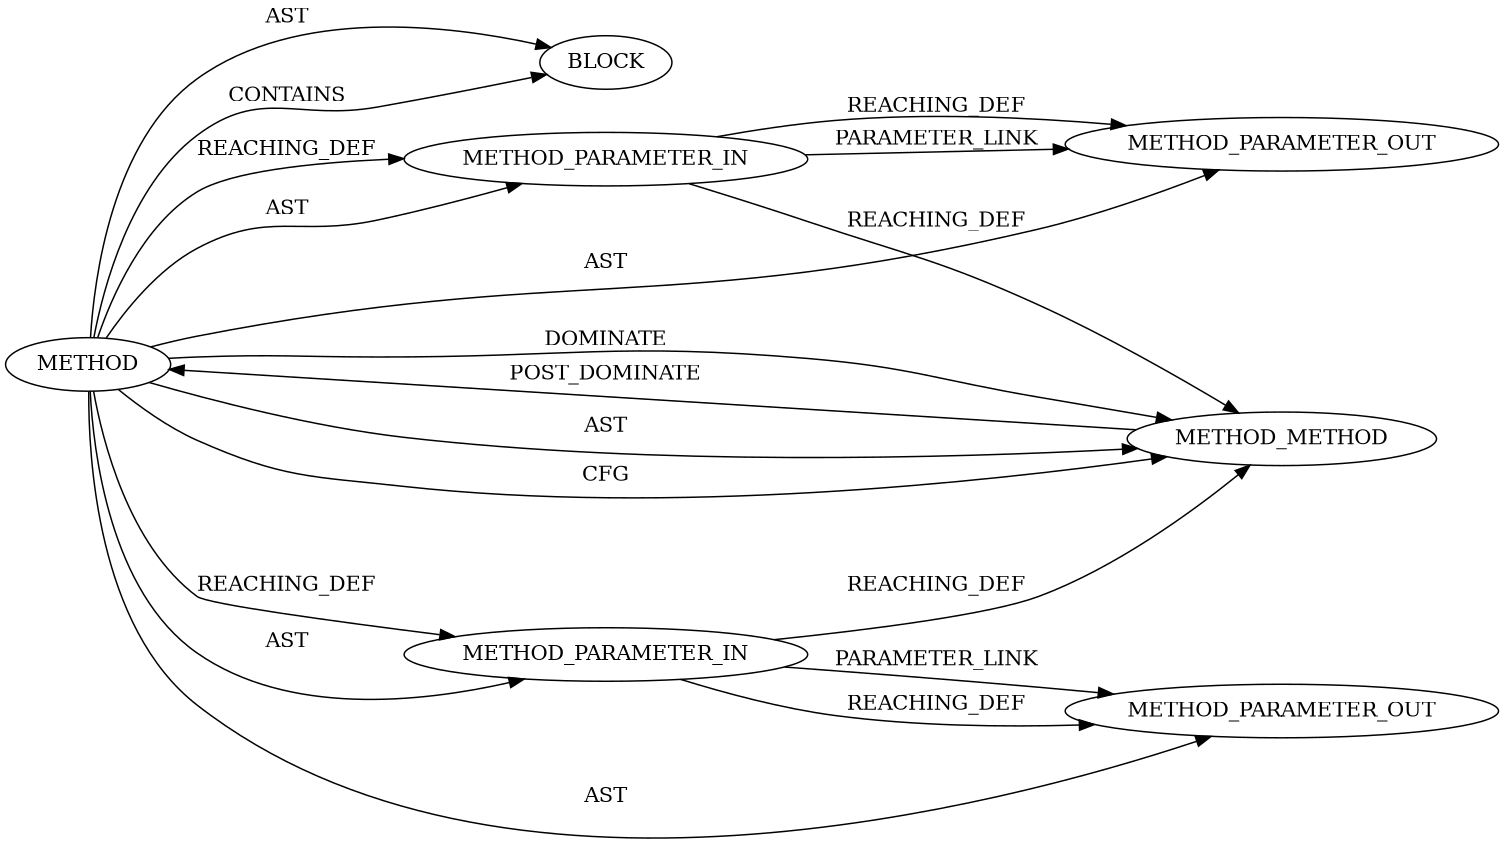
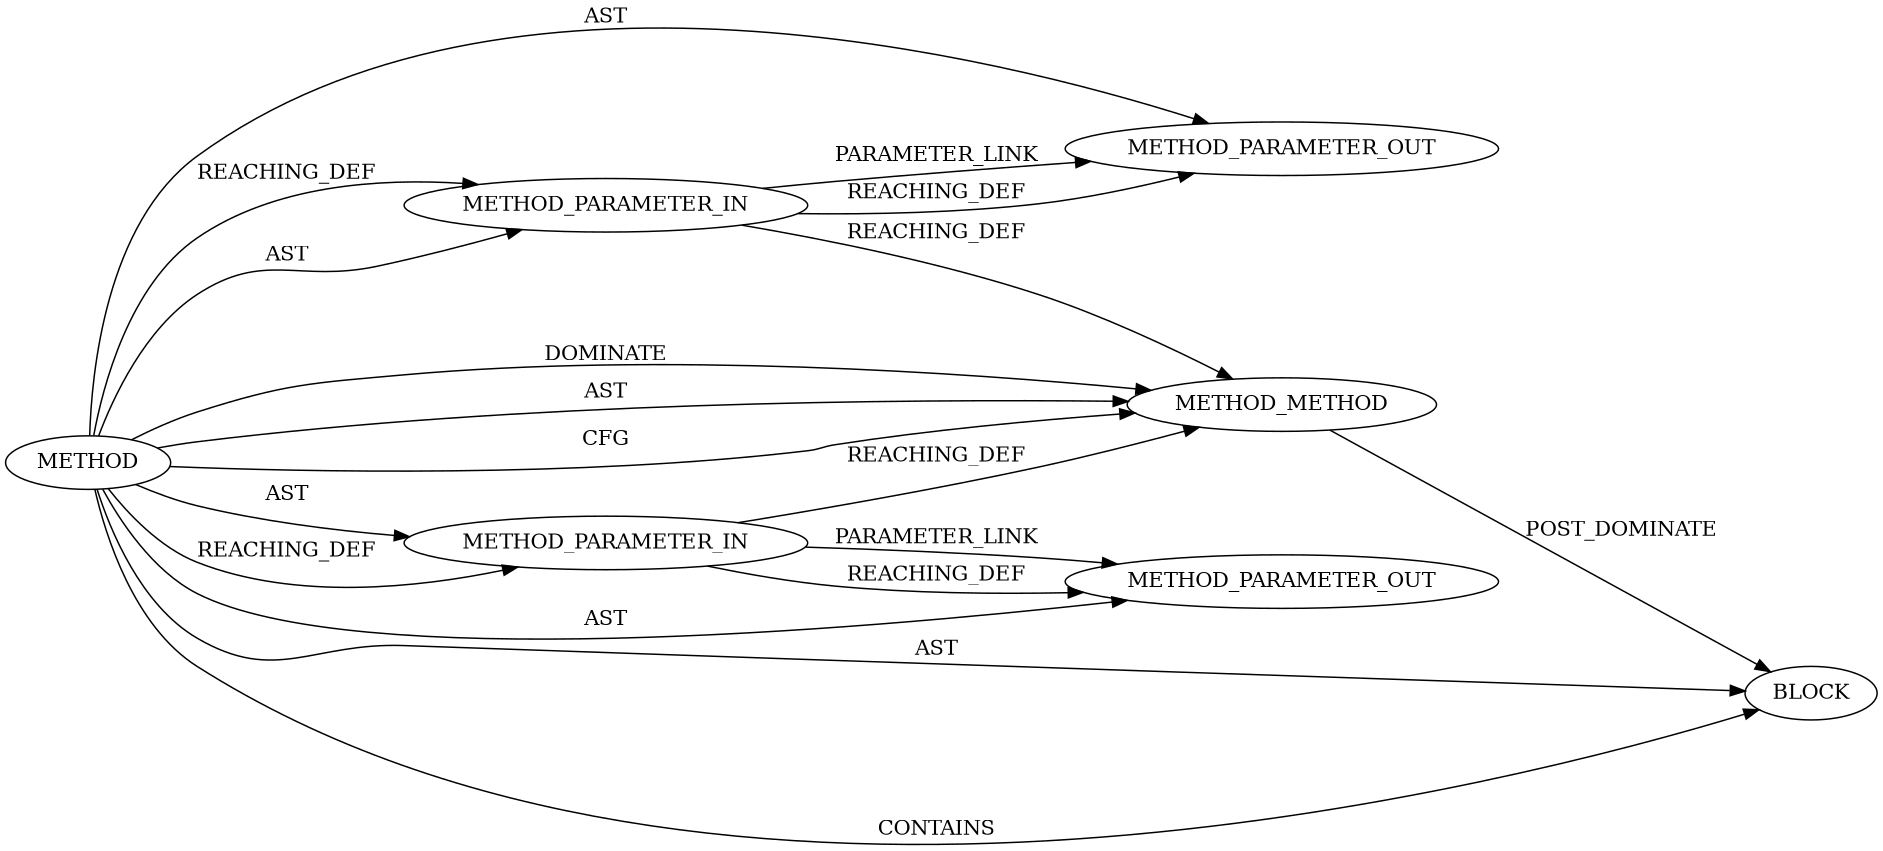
edge "METHOD_METHOD" -> "METHOD": now "METHOD_METHOD" -> "BLOCK"
